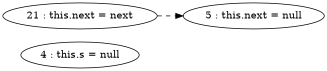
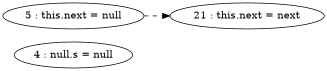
edge "21 : this.next = next" -> "5 : this.next = null": reversed
node "4 : this.s = null": label "4 : this.s = null" -> "4 : null.s = null"
